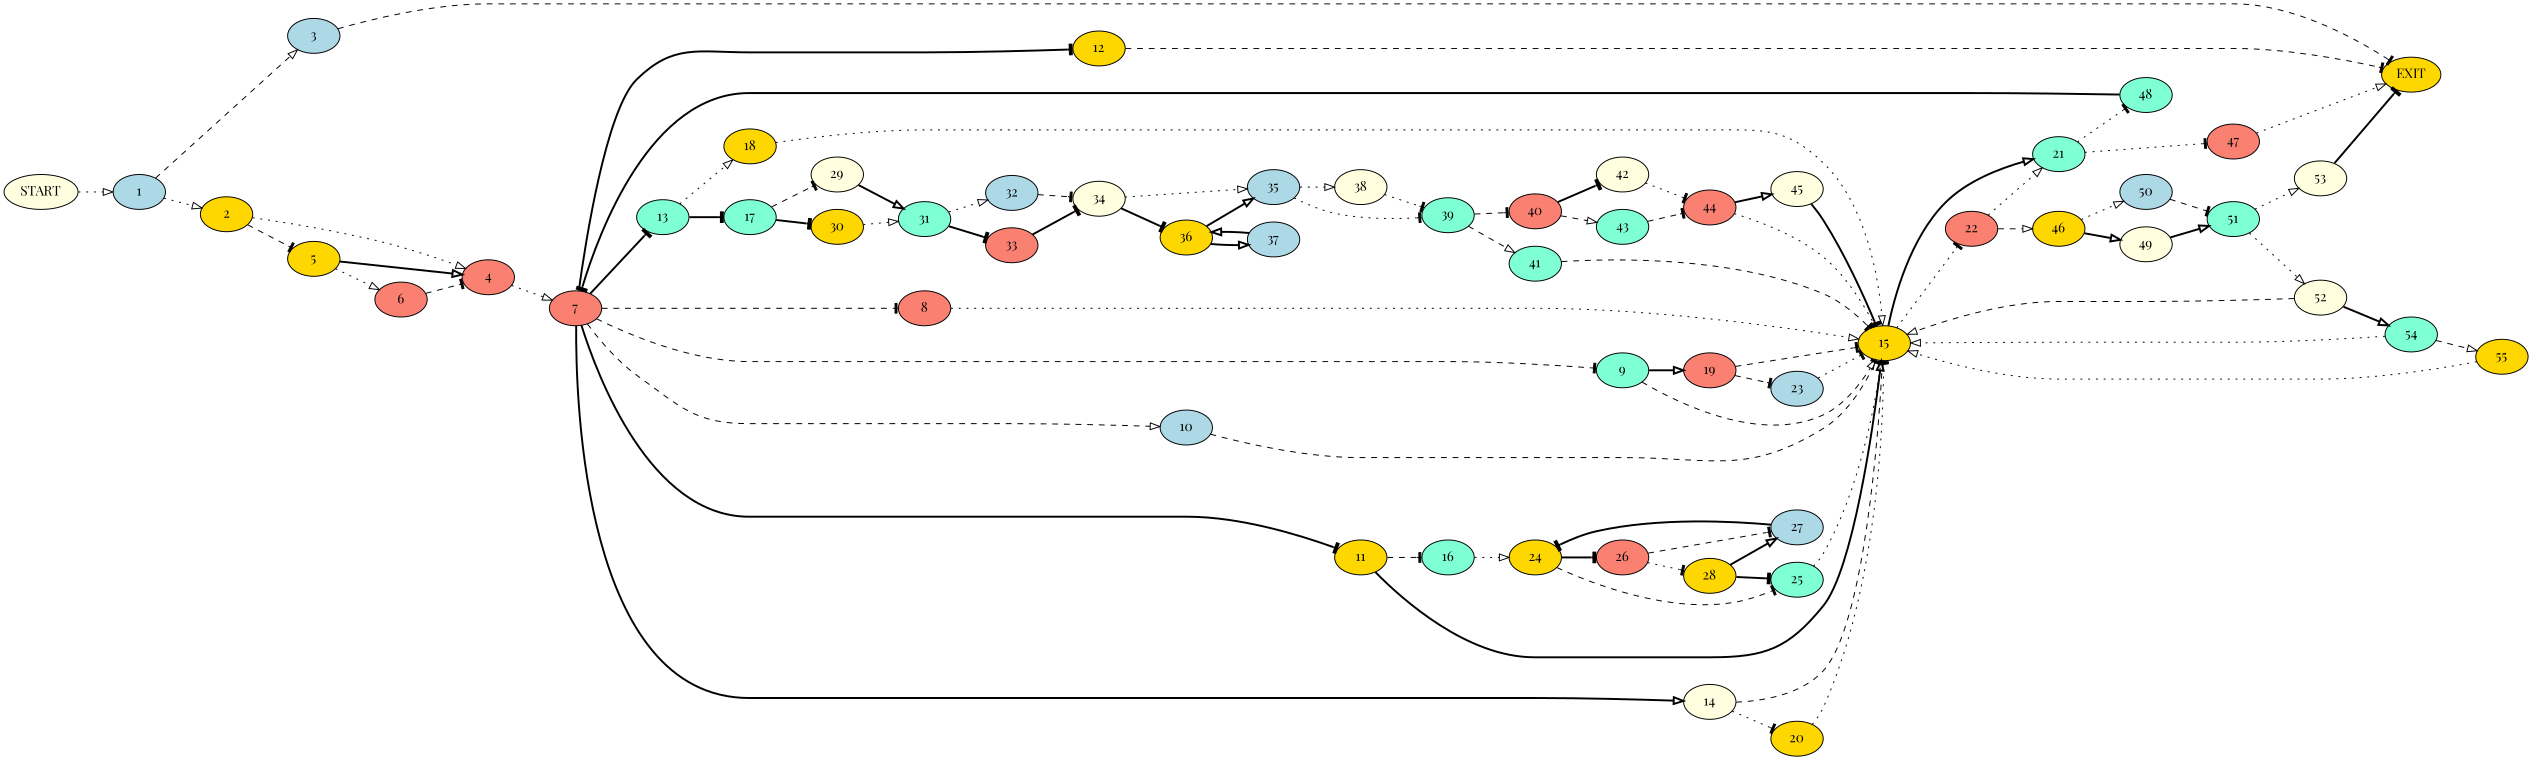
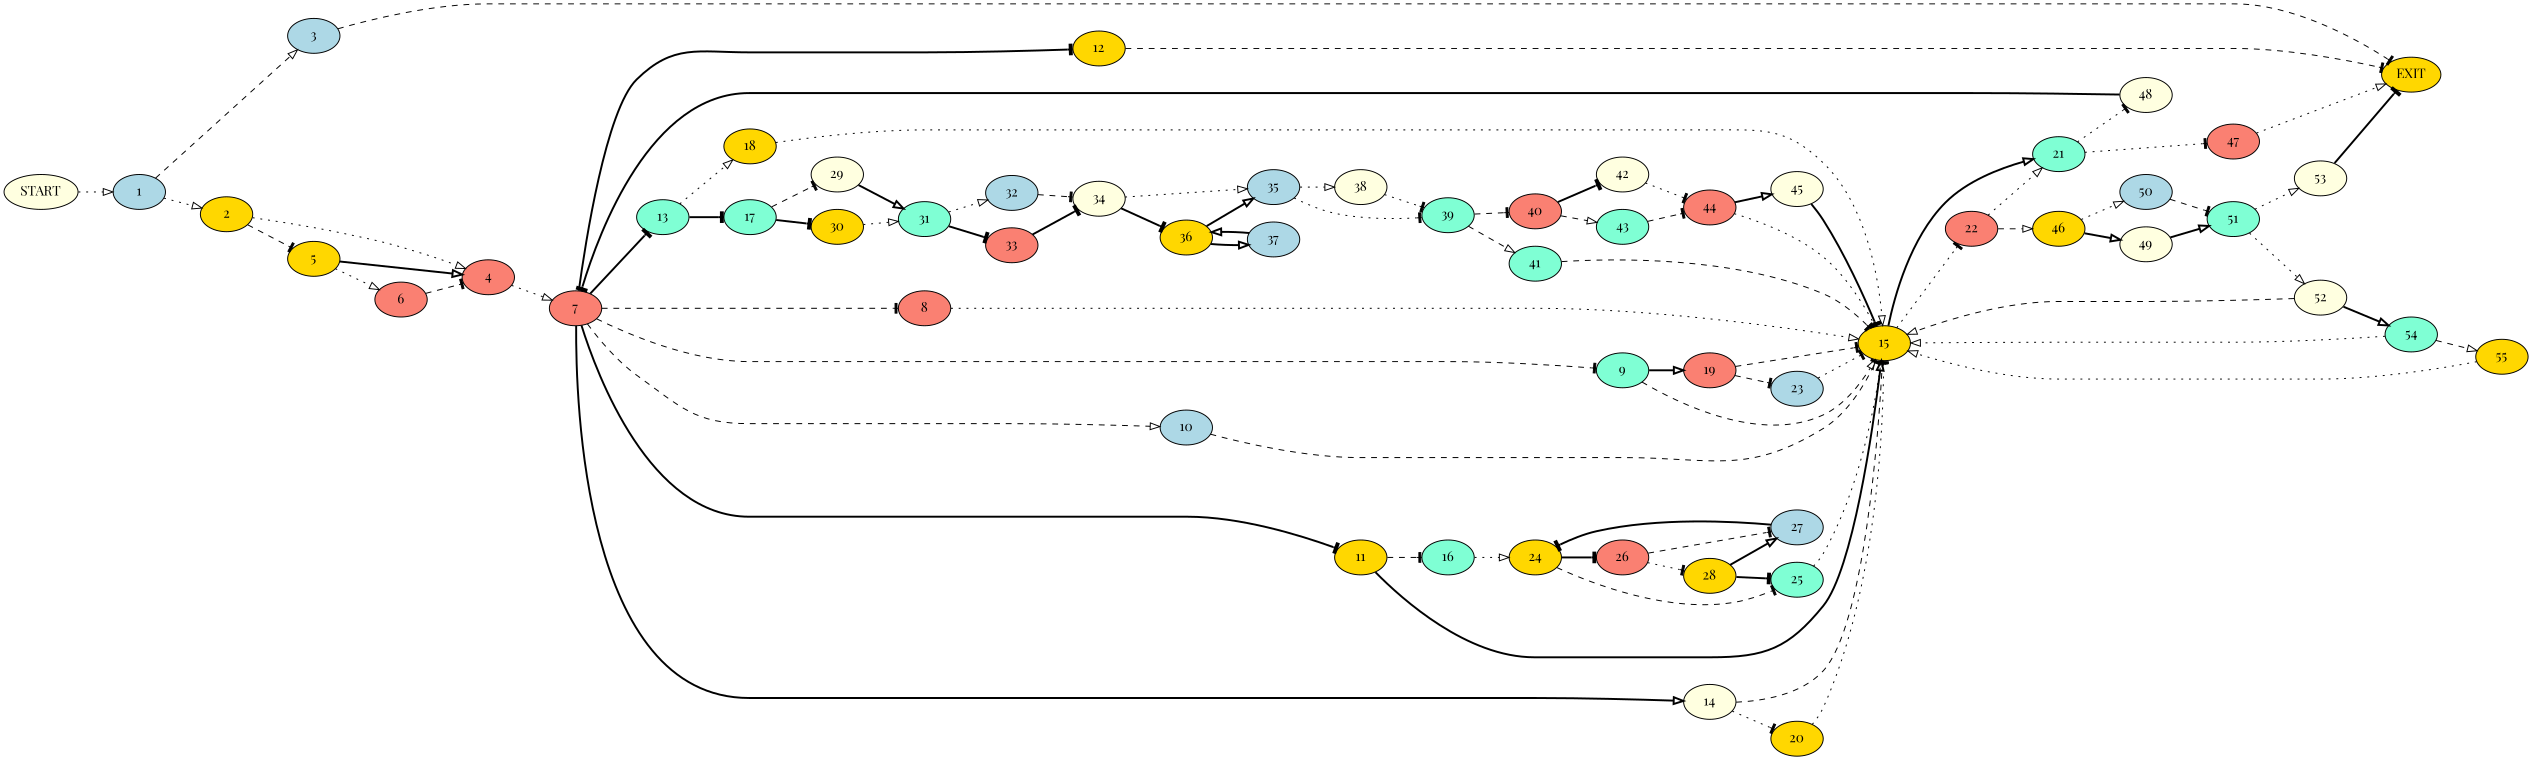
node "48": fillcolor aquamarine -> lightyellow
